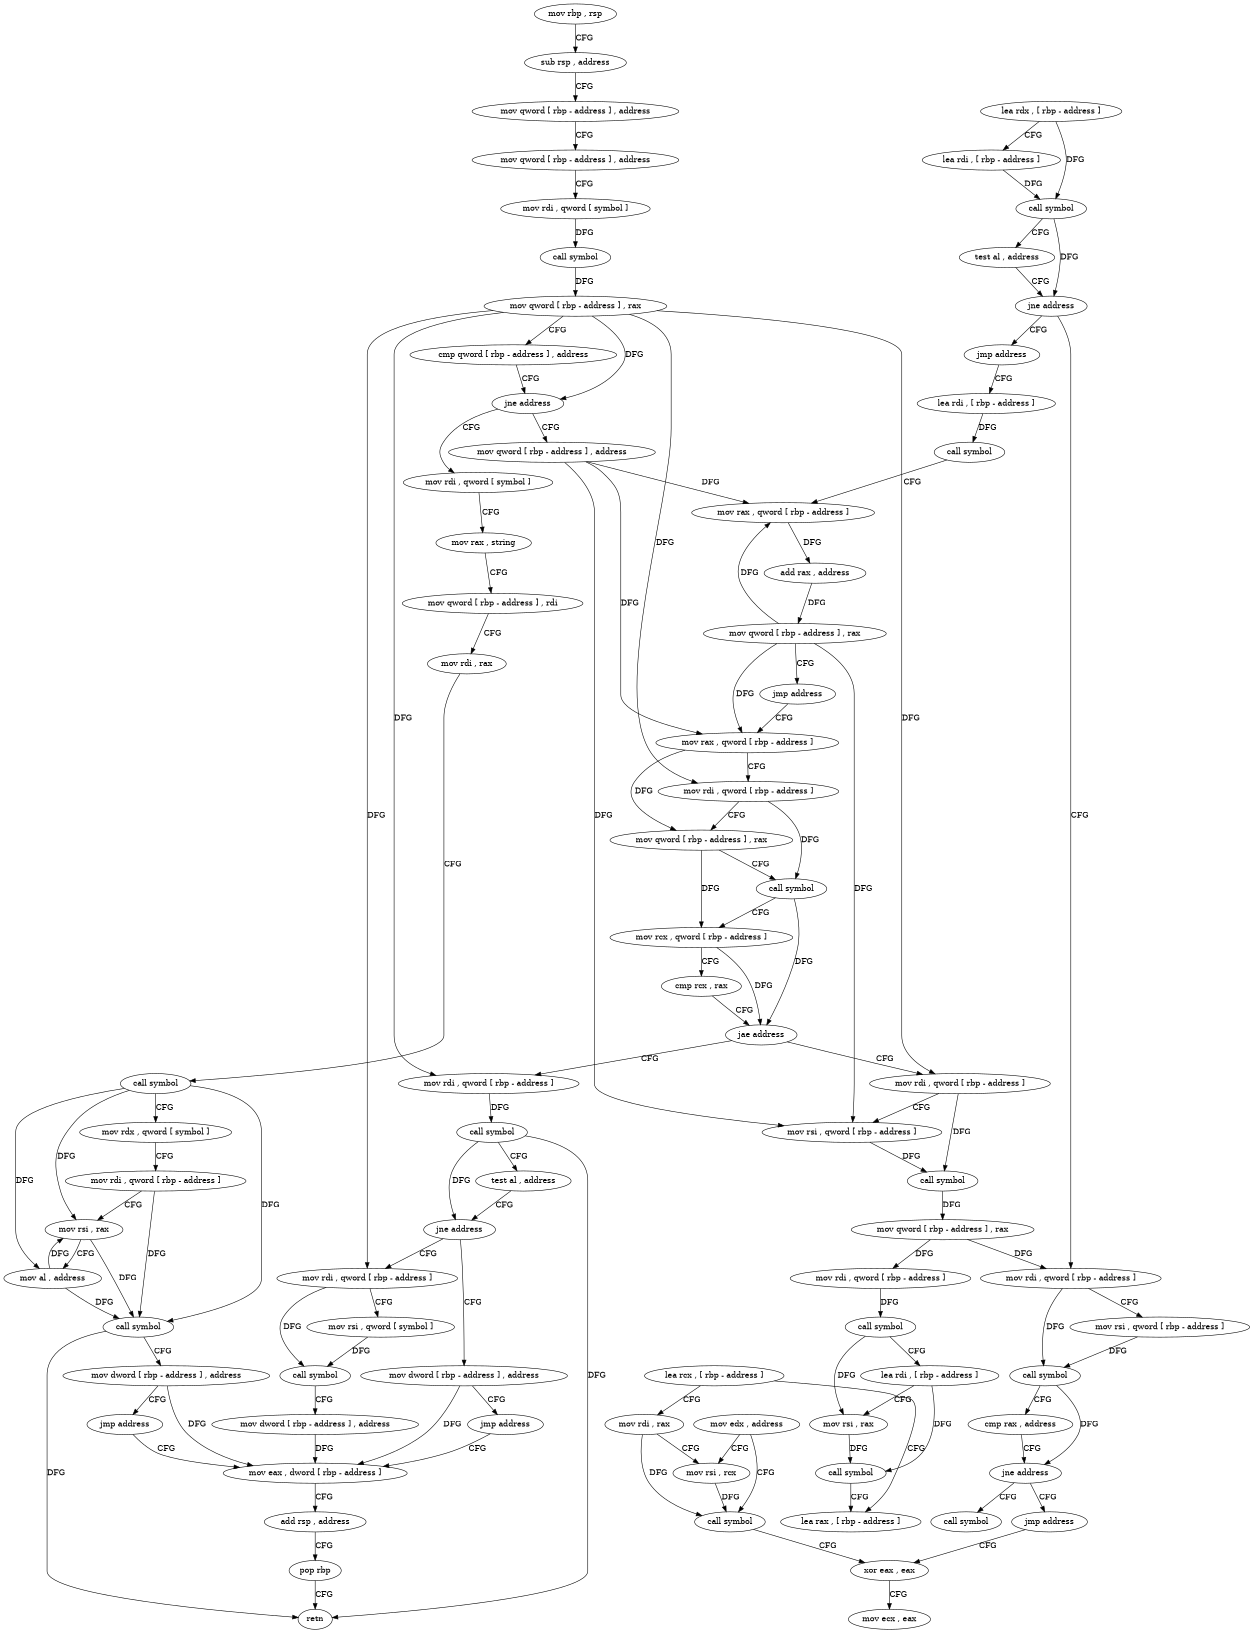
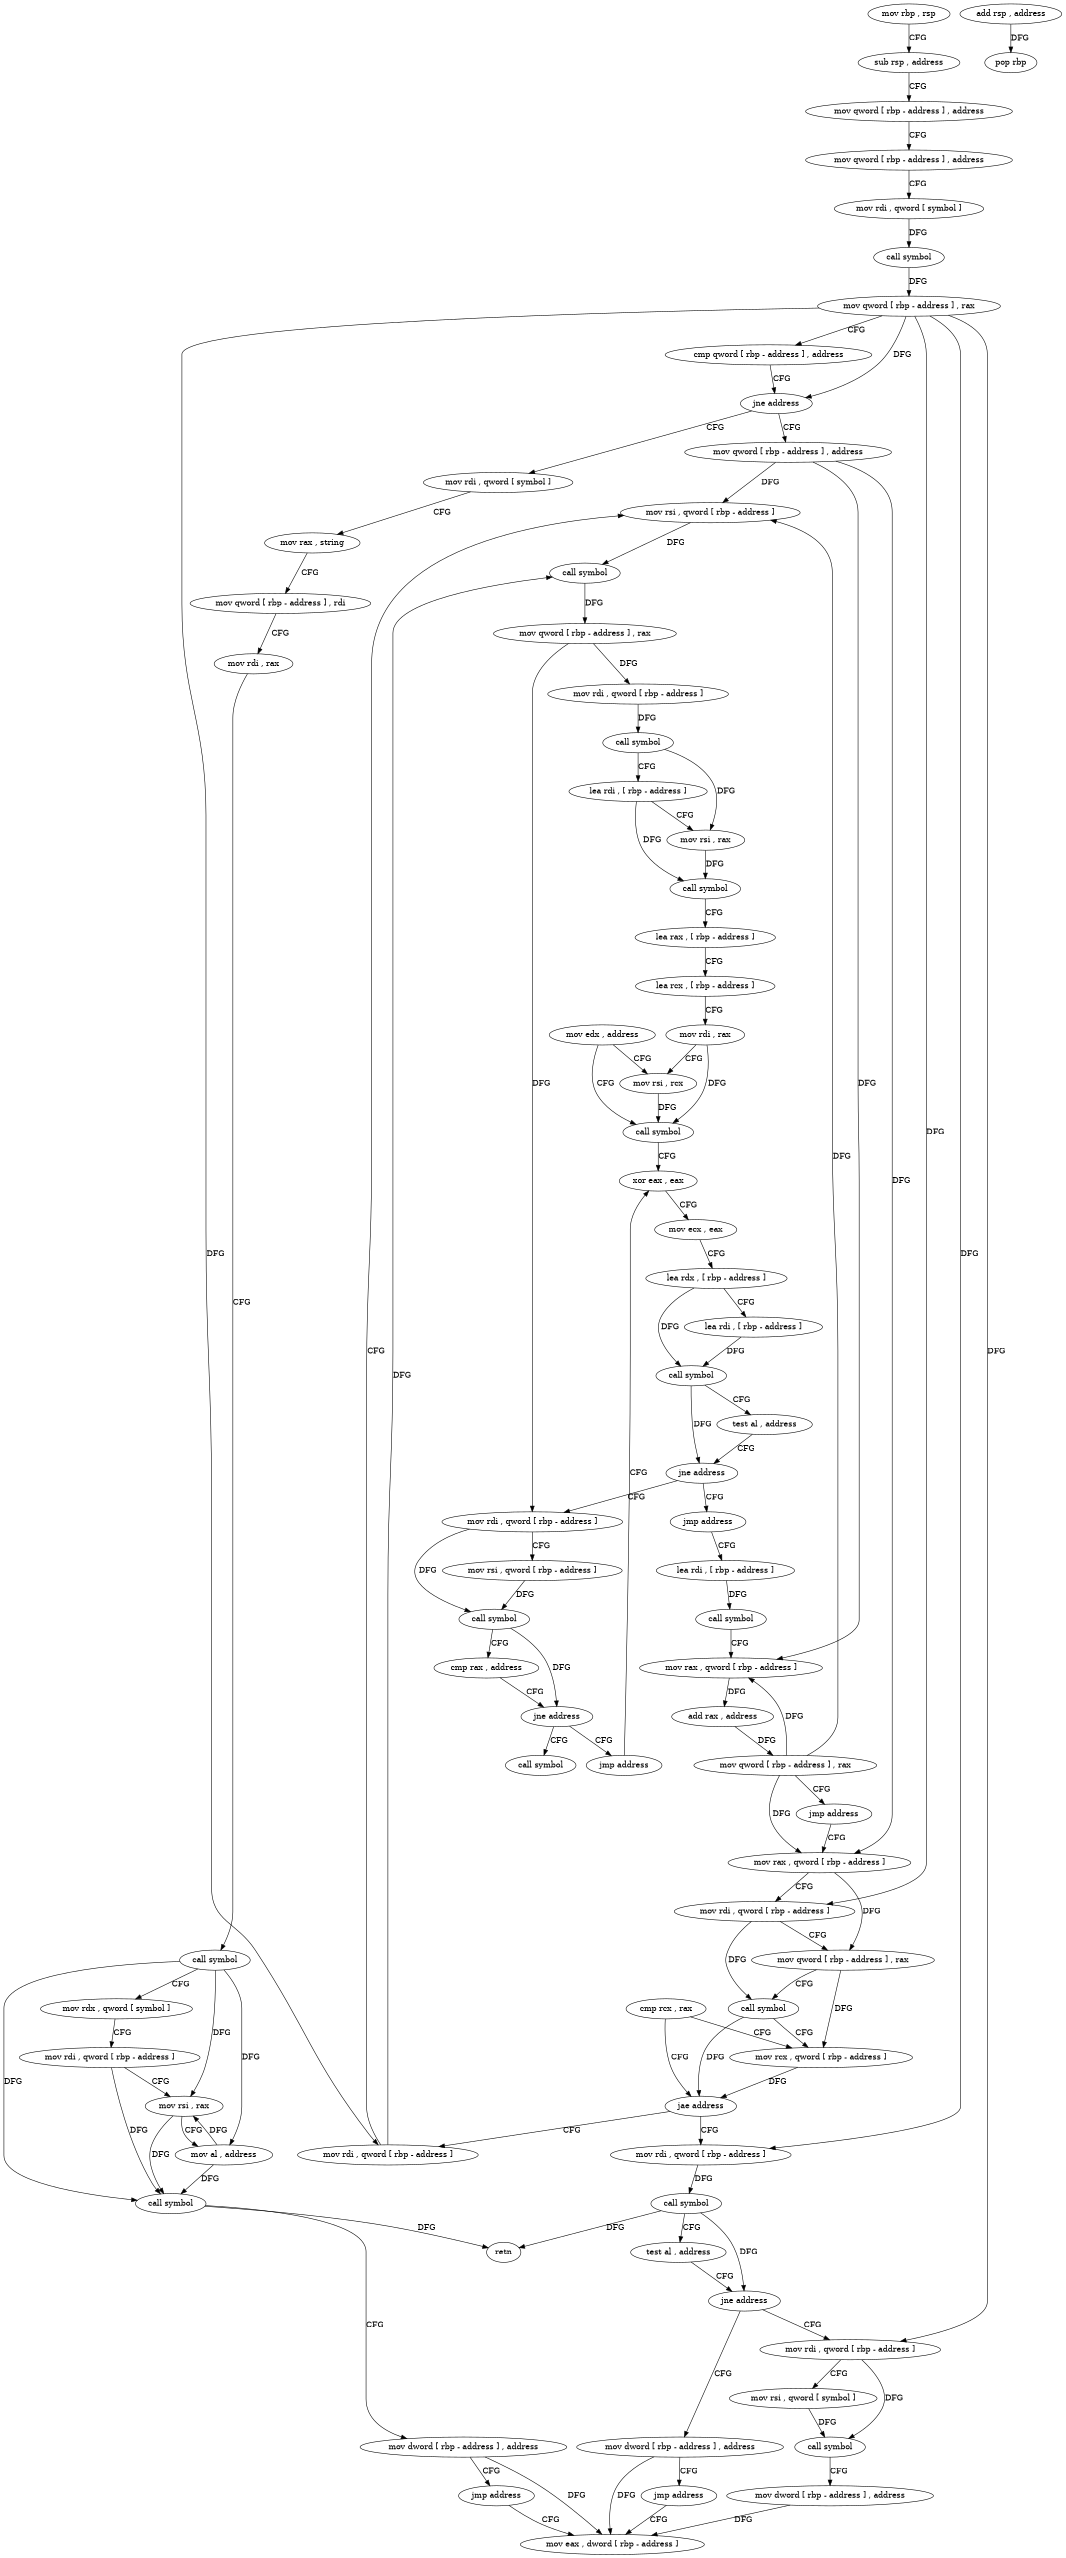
edge "mov rcx , qword [ rbp - address ]" -> "cmp rcx , rax": reversed
edge "mov ecx , eax" -> "lea rdx , [ rbp - address ]": added, label "CFG"
edge "lea rcx , [ rbp - address ]" -> "lea rax , [ rbp - address ]": reversed
edge "mov eax , dword [ rbp - address ]" -> "add rsp , address": removed, label "CFG"
edge "add rsp , address" -> "pop rbp": label "CFG" -> "DFG"
edge "pop rbp" -> "retn": removed, label "CFG"
